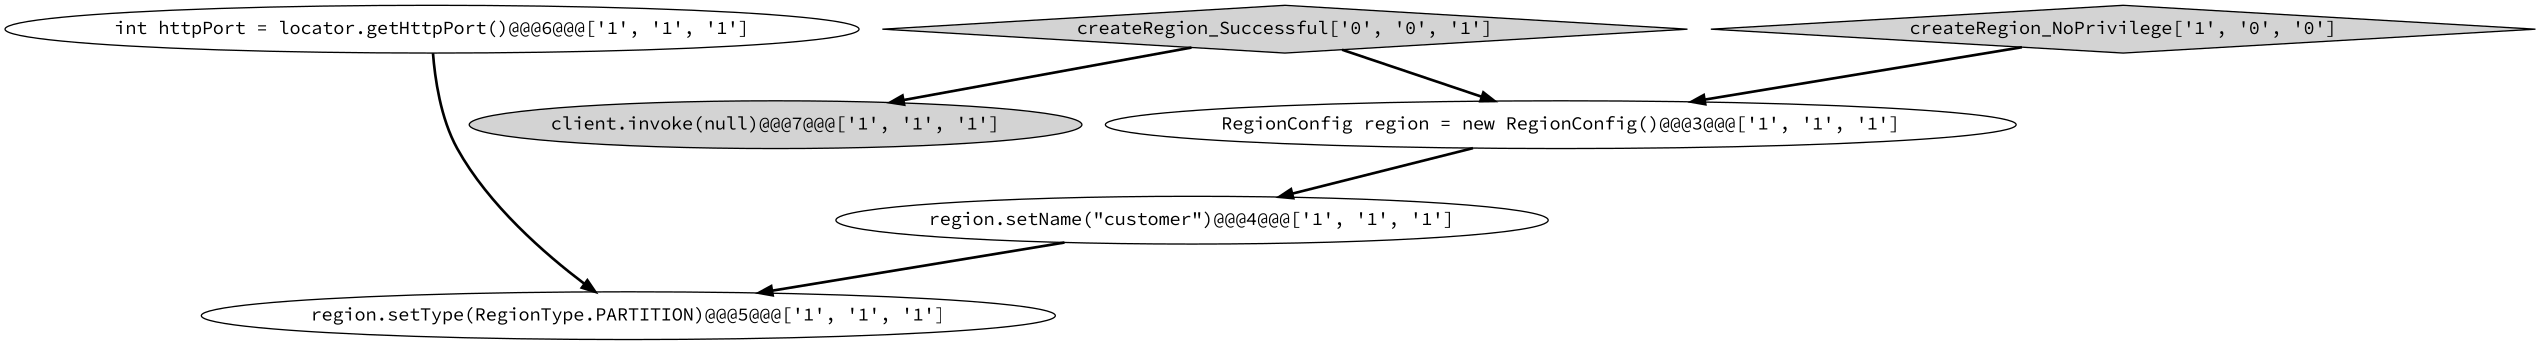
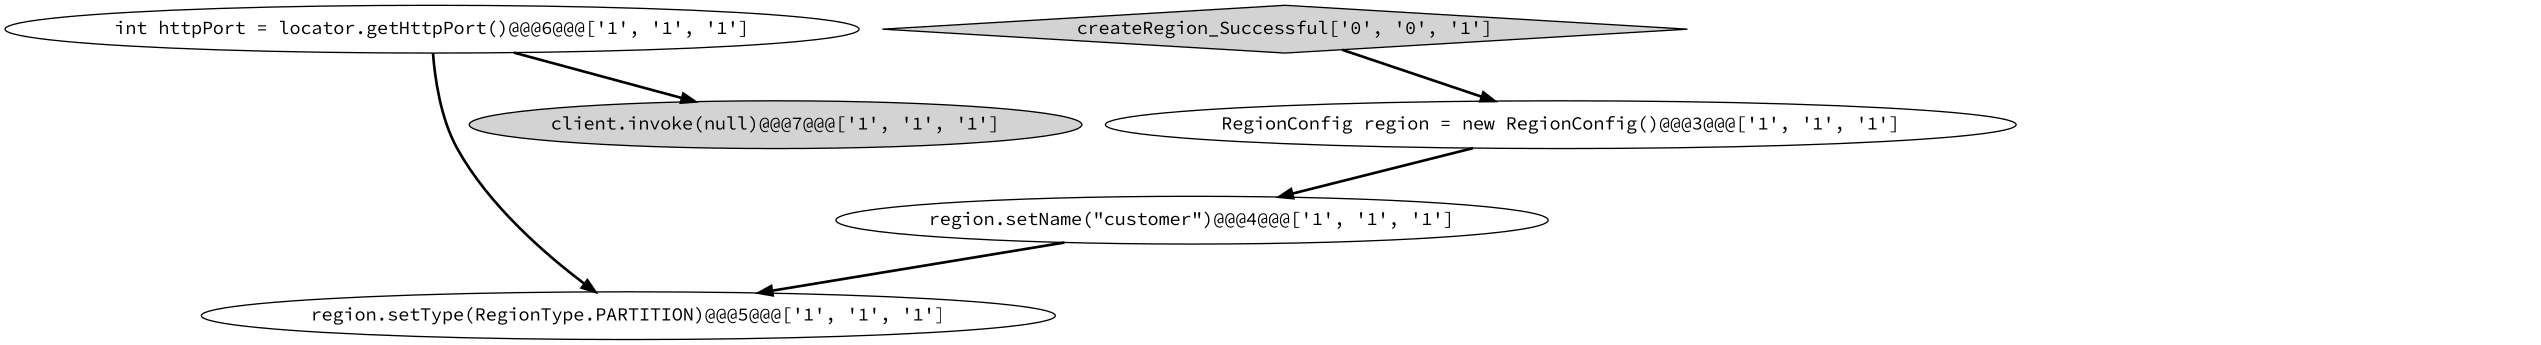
node "createRegion_NoPrivilege['1', '0', '0']": removed
edge "createRegion_Successful['0', '0', '1']" -> "client.invoke(null)@@@7@@@['1', '1', '1']": now "int httpPort = locator.getHttpPort()@@@6@@@['1', '1', '1']" -> "client.invoke(null)@@@7@@@['1', '1', '1']"
